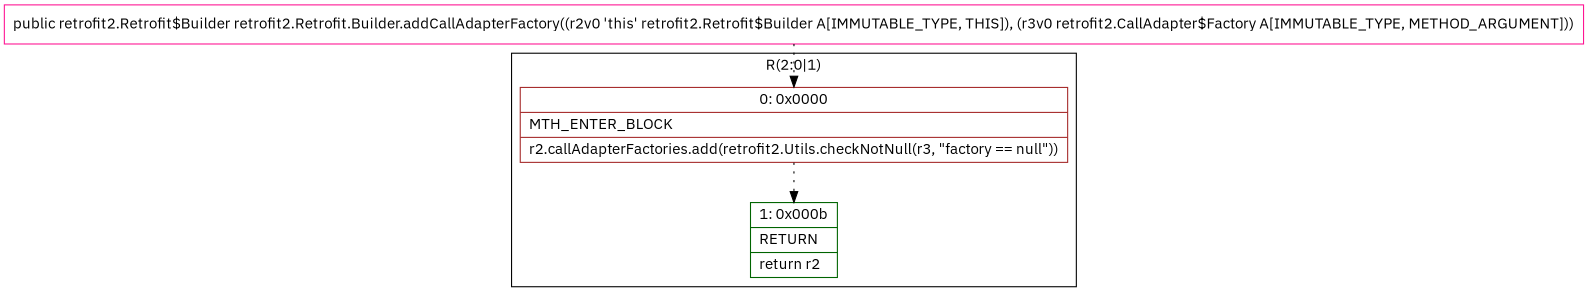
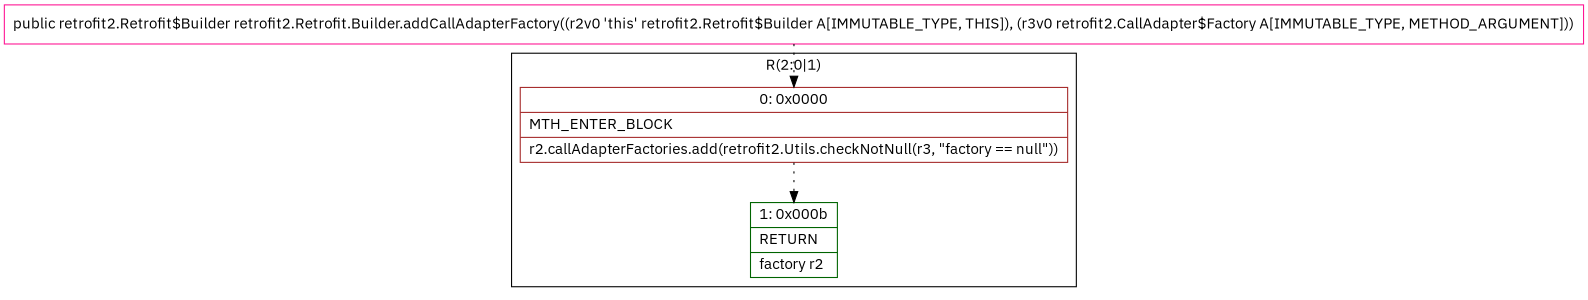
node "1: 0x000b": text "return r2" -> "factory r2"
